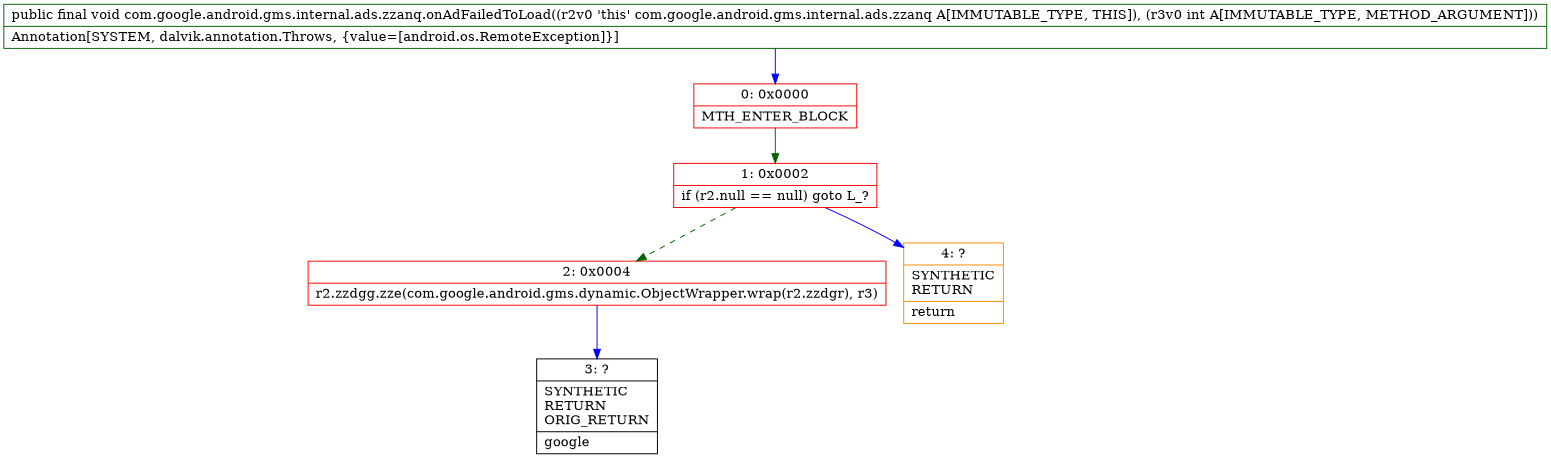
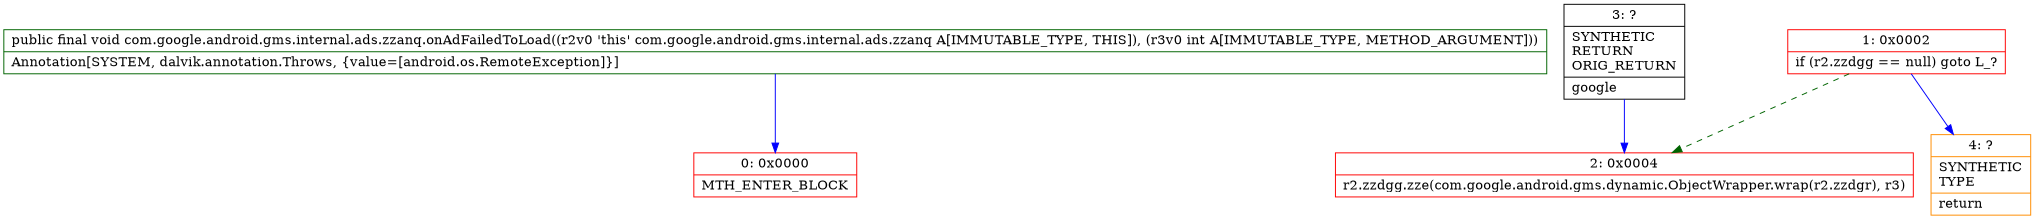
edge "0: 0x0000" -> "1: 0x0002": removed
node "1: 0x0002": text "if (r2.null == null) goto L_?" -> "if (r2.zzdgg == null) goto L_?"
node "4: ?": text "RETURN" -> "TYPE"
edge "2: 0x0004" -> "3: ?": reversed
